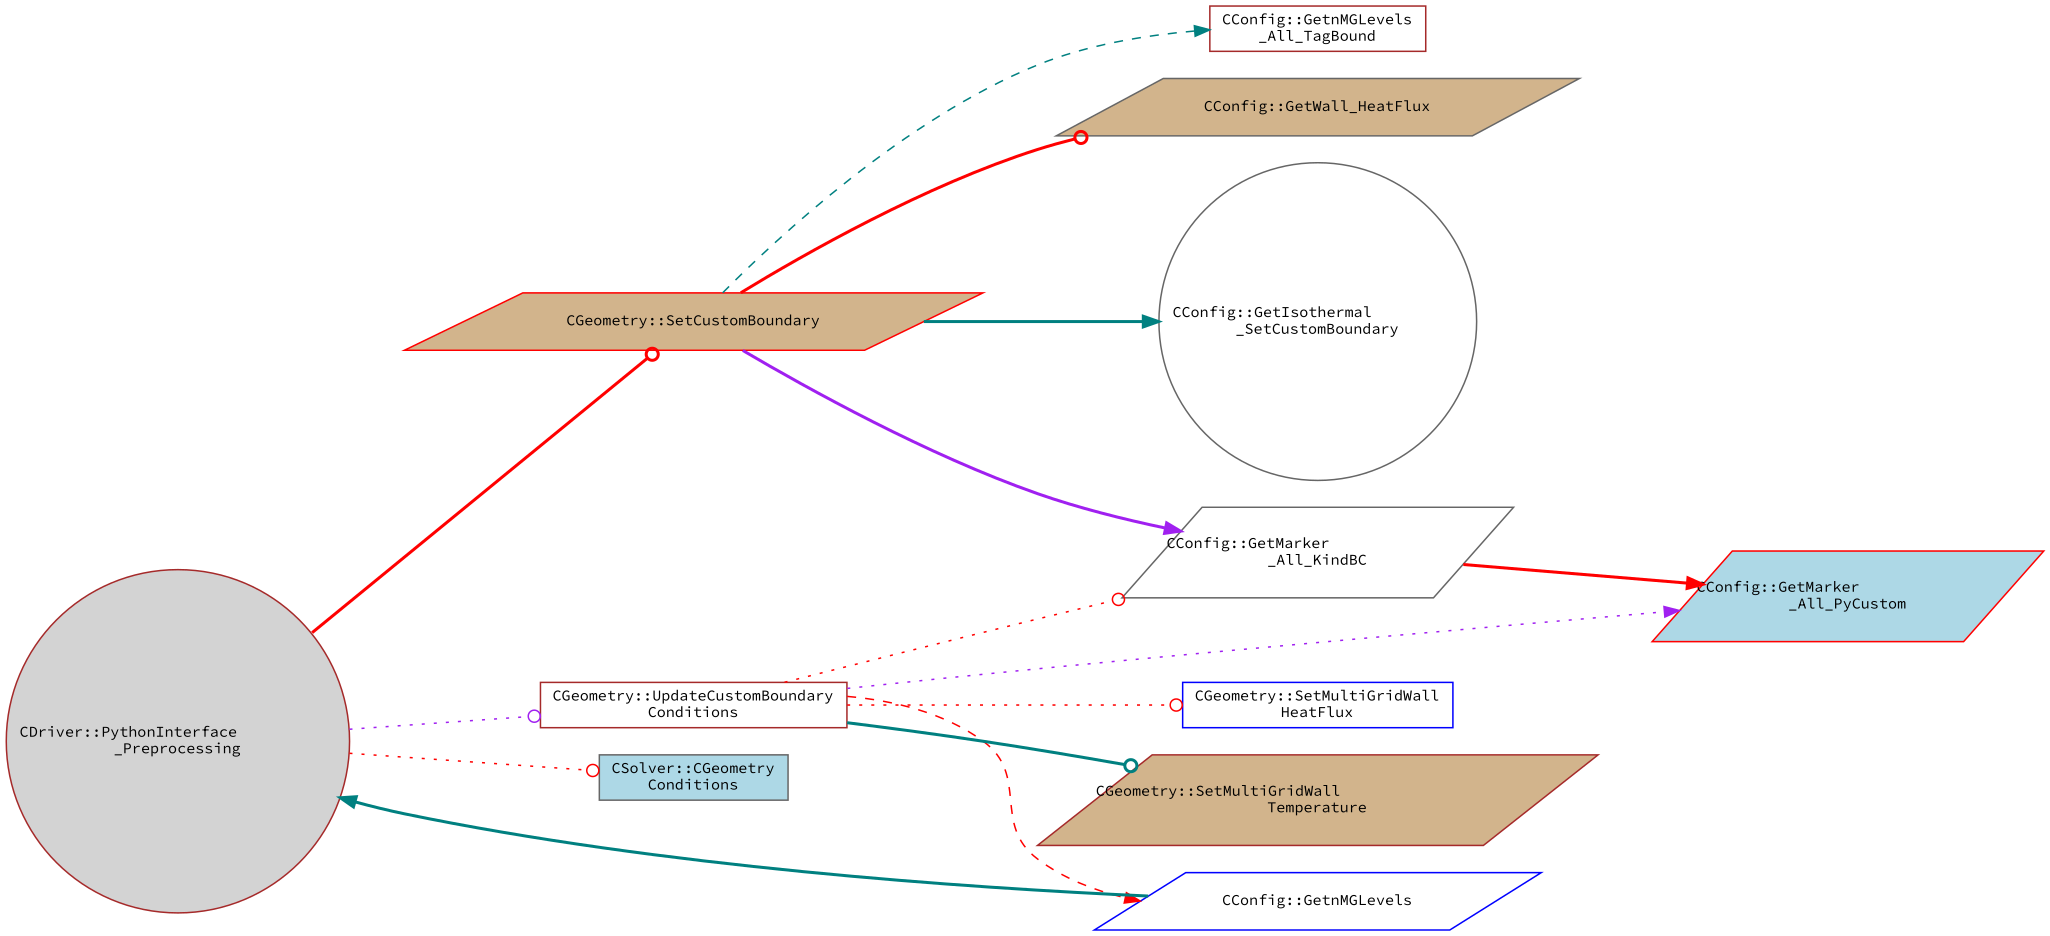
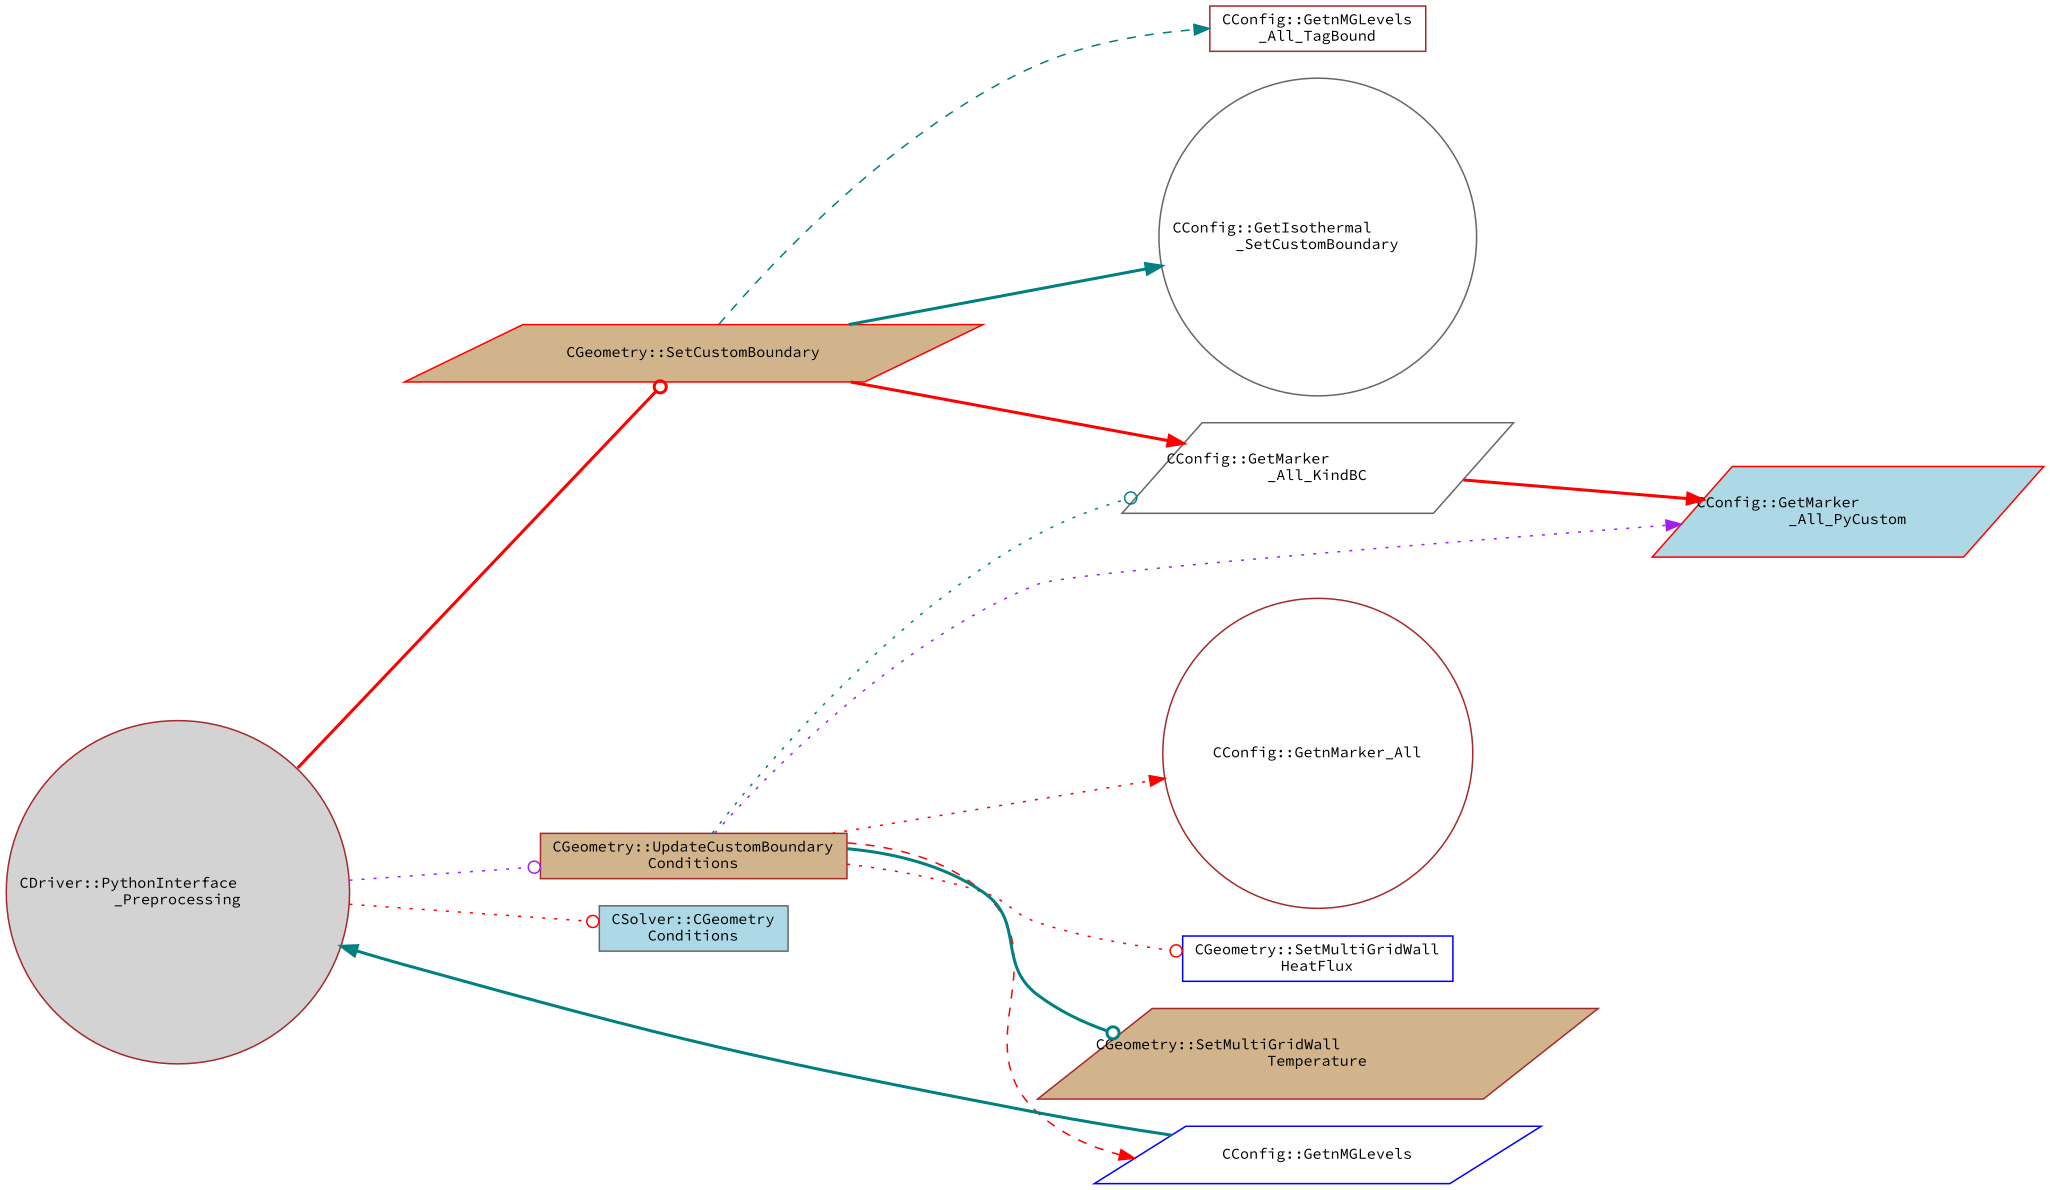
node "CConfig::GetWall_HeatFlux": removed
edge "CGeometry::SetCustomBoundary" -> "CConfig::GetMarker _All_KindBC": color purple -> red
edge "CGeometry::UpdateCustomBoundary Conditions" -> "CConfig::GetMarker _All_KindBC": color red -> teal
node "CGeometry::UpdateCustomBoundary Conditions": fillcolor white -> tan
node "CConfig::GetnMarker_All": added
